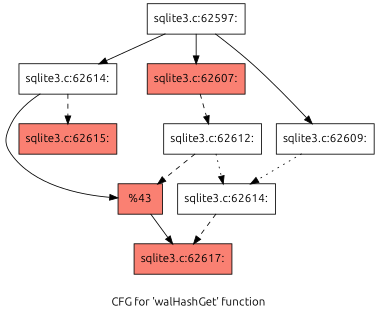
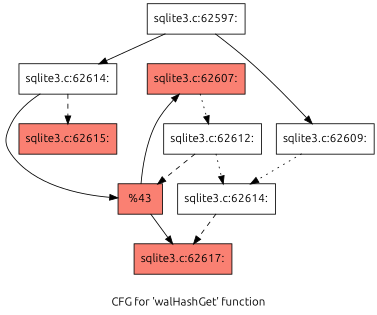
edge "sqlite3.c:62597:" -> "sqlite3.c:62607:": now "%43" -> "sqlite3.c:62607:"
edge "sqlite3.c:62607:" -> "sqlite3.c:62612:": style dashed -> dotted
